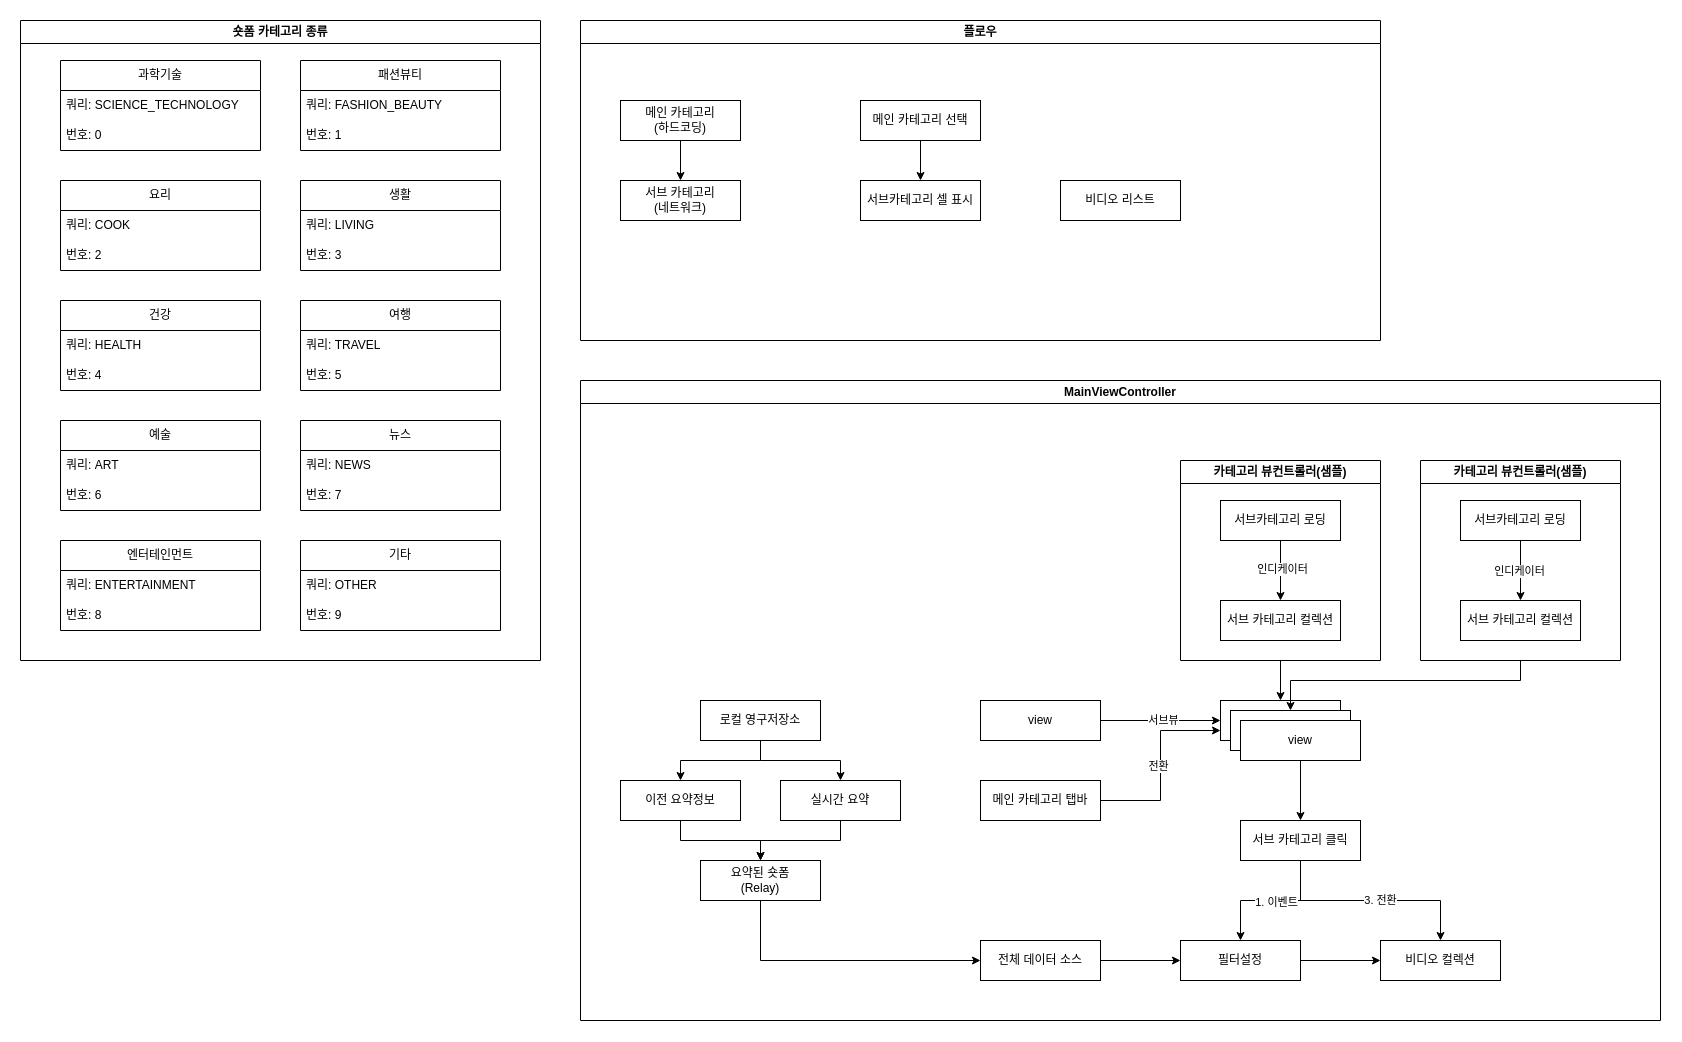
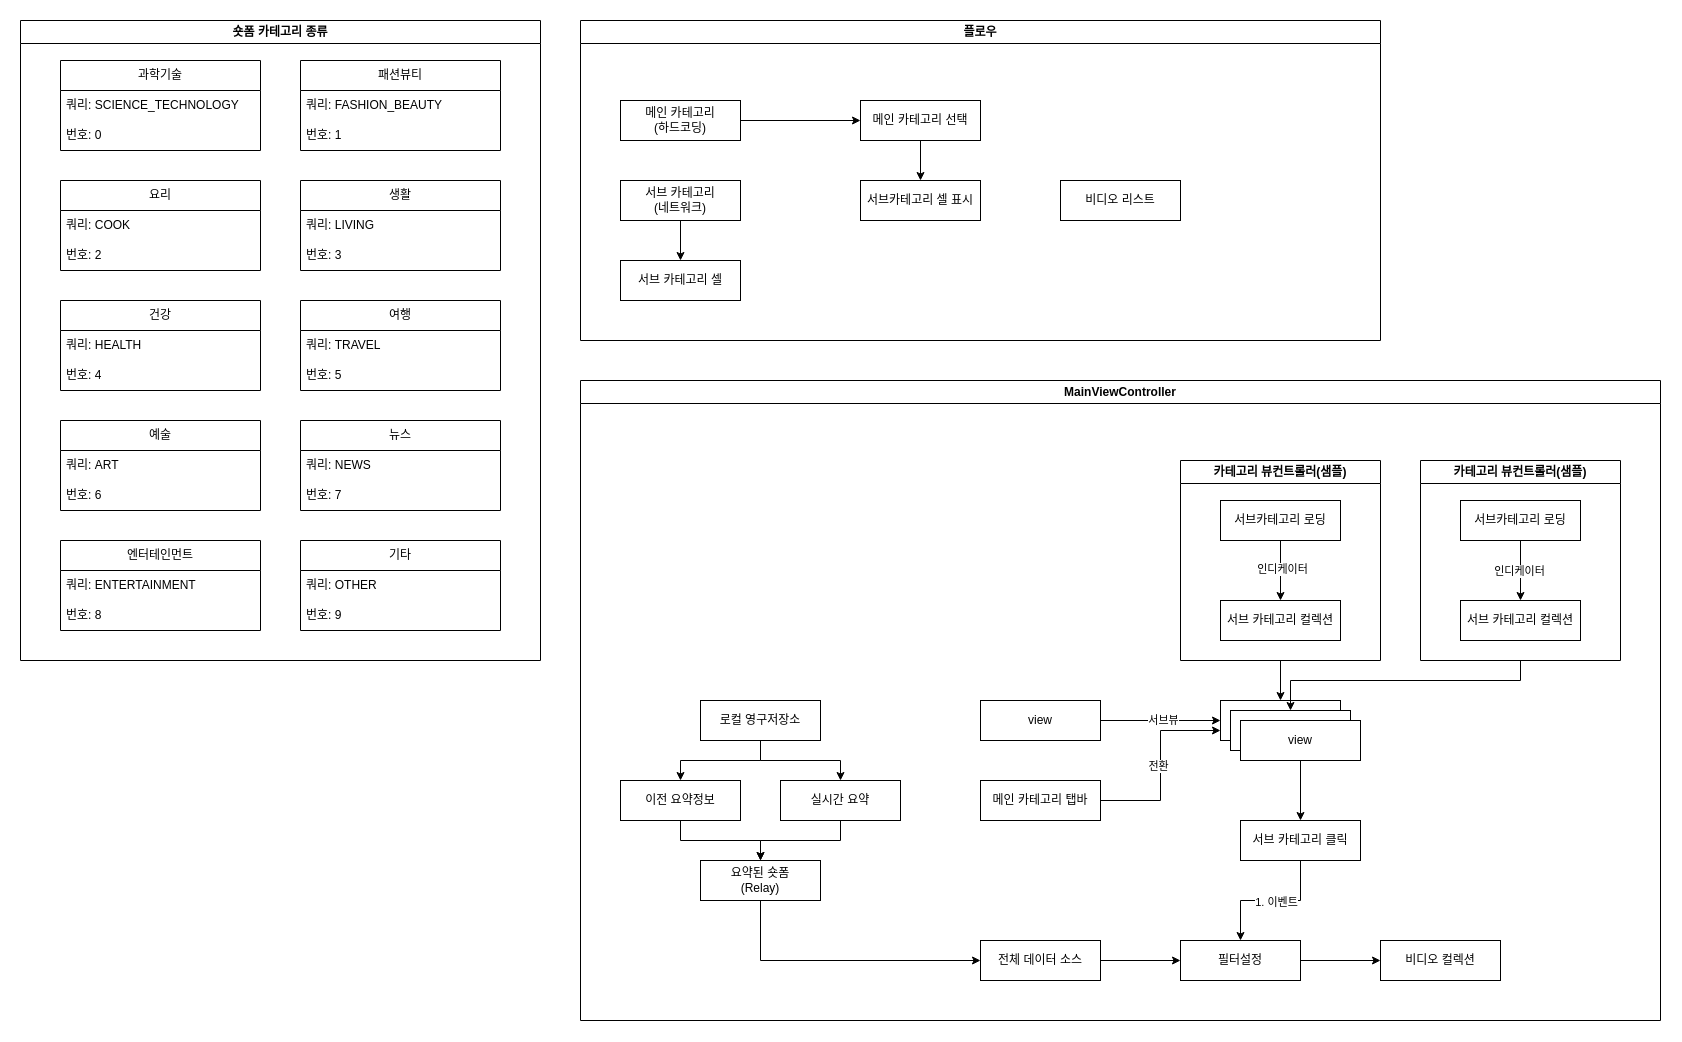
edge "메인 카테고리 (하드코딩)" -> "서브 카테고리 (네트워크)": now "메인 카테고리 (하드코딩)" -> "메인 카테고리 선택"
edge "서브 카테고리 (네트워크)" -> "서브 카테고리 셀": added
node "서브 카테고리 셀": added
edge "서브 카테고리 클릭" -> "비디오 컬렉션": removed, label "3. 전환"
